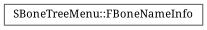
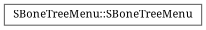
node "SBoneTreeMenu::FBoneNameInfo": label "SBoneTreeMenu::FBoneNameInfo" -> "SBoneTreeMenu::SBoneTreeMenu"
